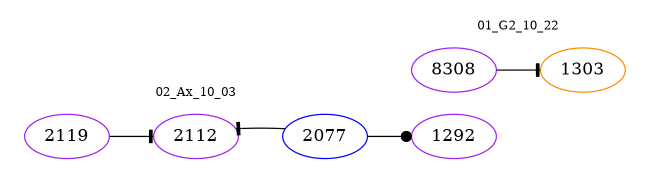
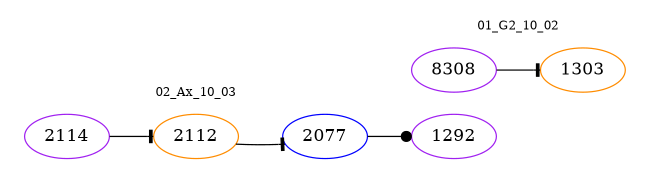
cluster "01_G2_10_22": label "01_G2_10_22" -> "01_G2_10_02"
edge "2077" -> "2112": reversed
node "2119": label "2119" -> "2114"
node "2112": color purple -> darkorange
